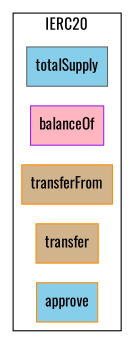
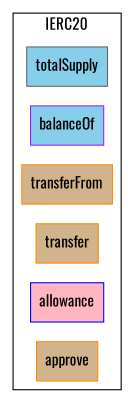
node "balanceOf": fillcolor lightpink -> skyblue
node "allowance": added
node "approve": fillcolor skyblue -> tan
